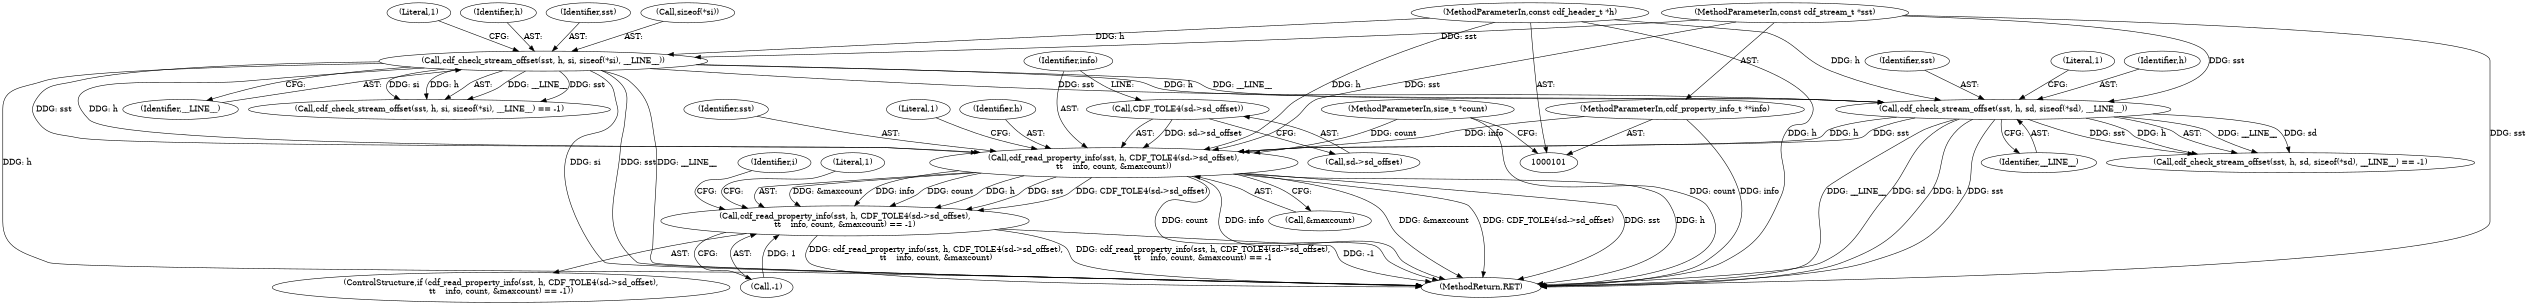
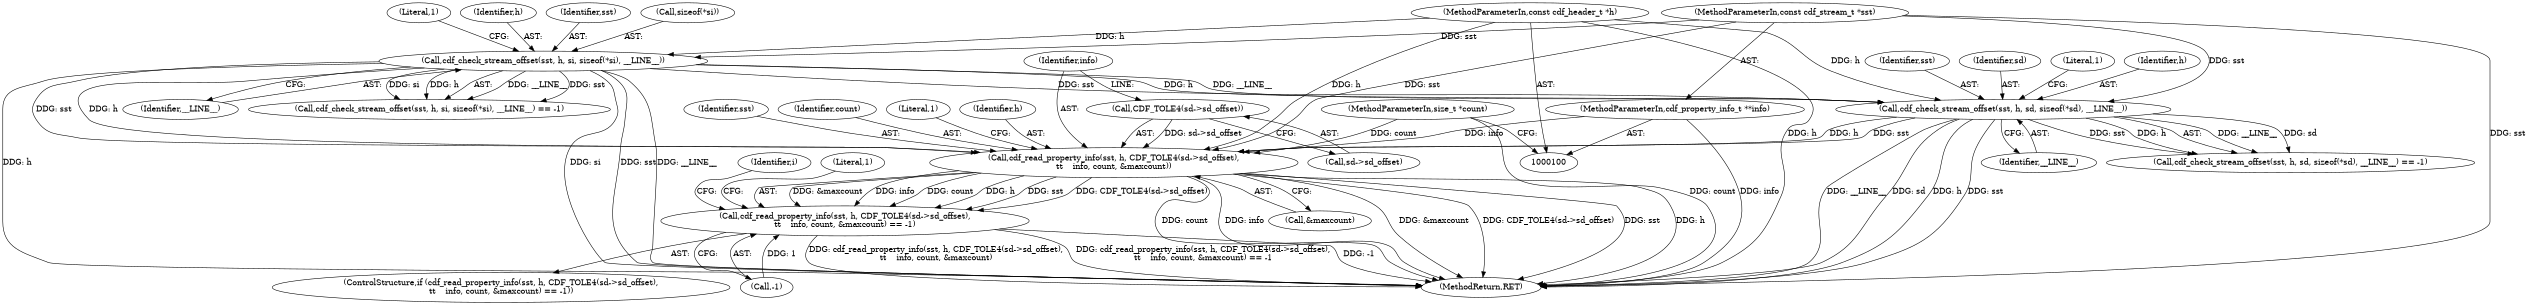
node "(Identifier,sd)": added
node "(Identifier,count)": added
node "1000101": label "1000101" -> "1000100"
